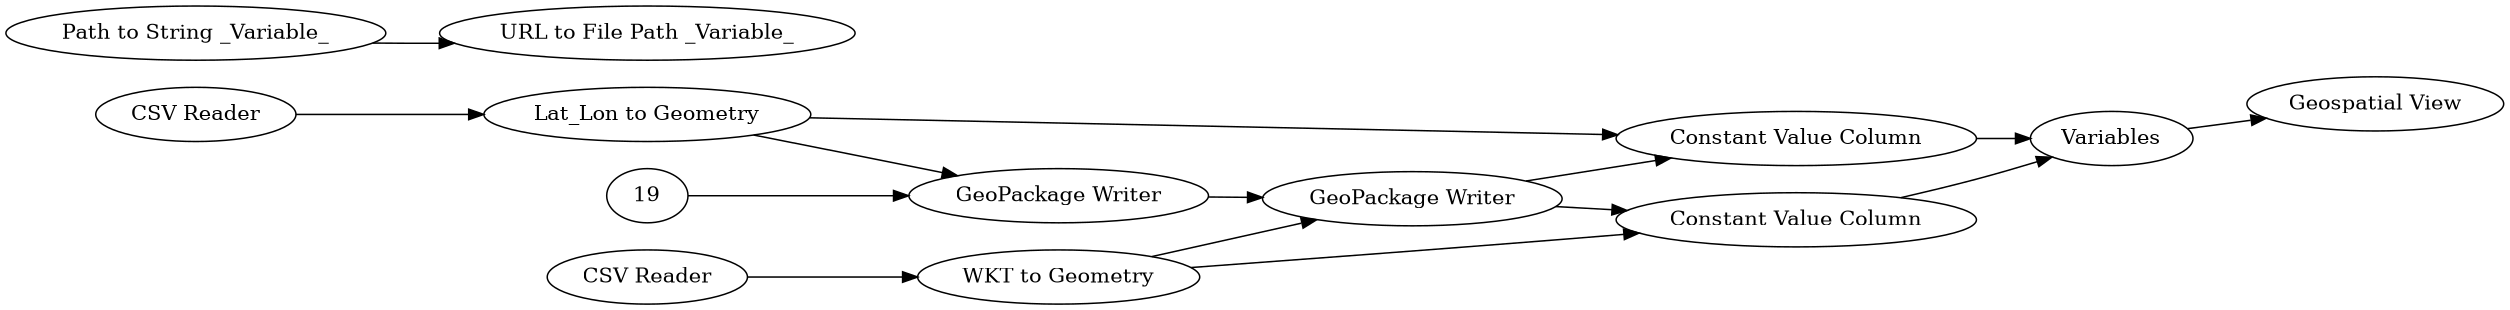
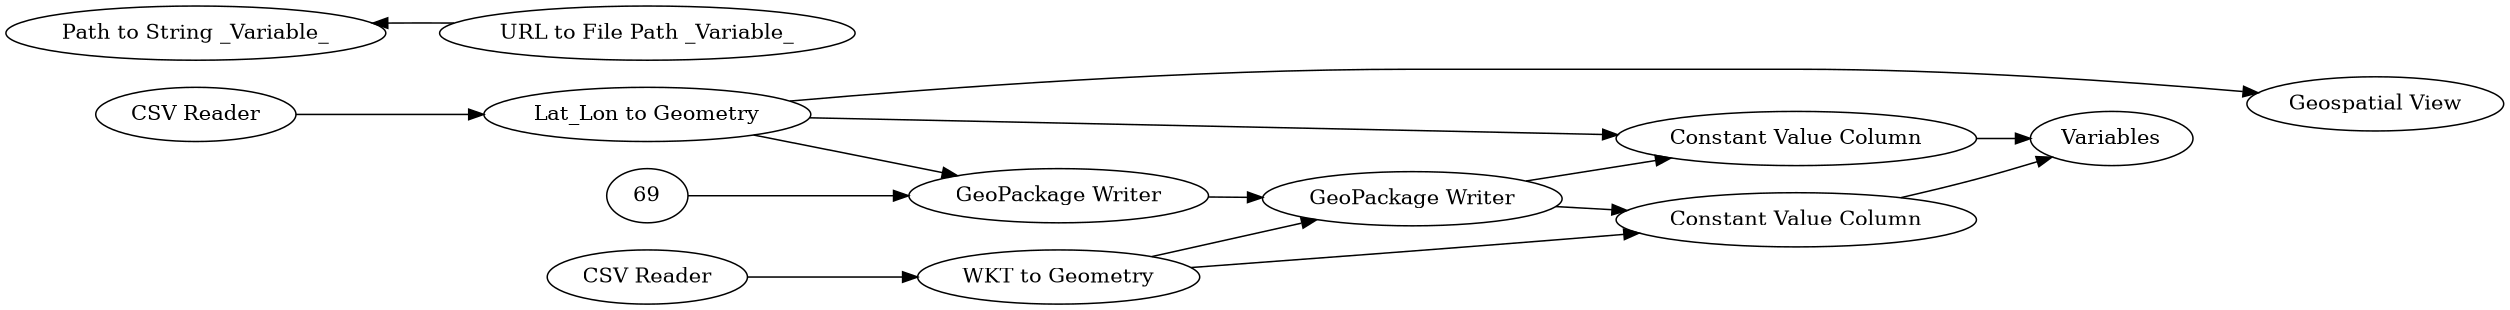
edge "Path to String _Variable_" -> "URL to File Path _Variable_": reversed
edge "Variables" -> "Geospatial View": now "Lat_Lon to Geometry" -> "Geospatial View"
node "19": label "19" -> "69"
